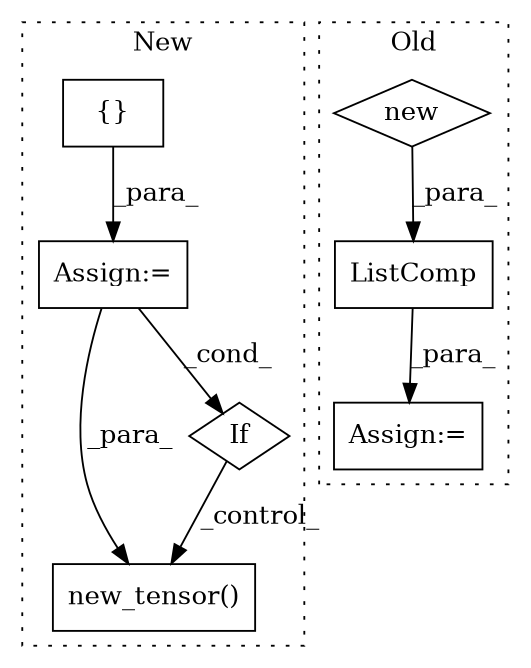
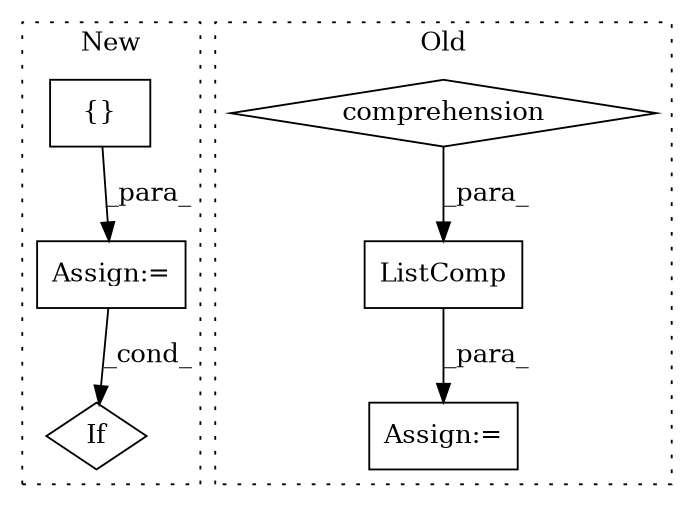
node "new": label "new" -> "comprehension"
node "new_tensor()": removed
